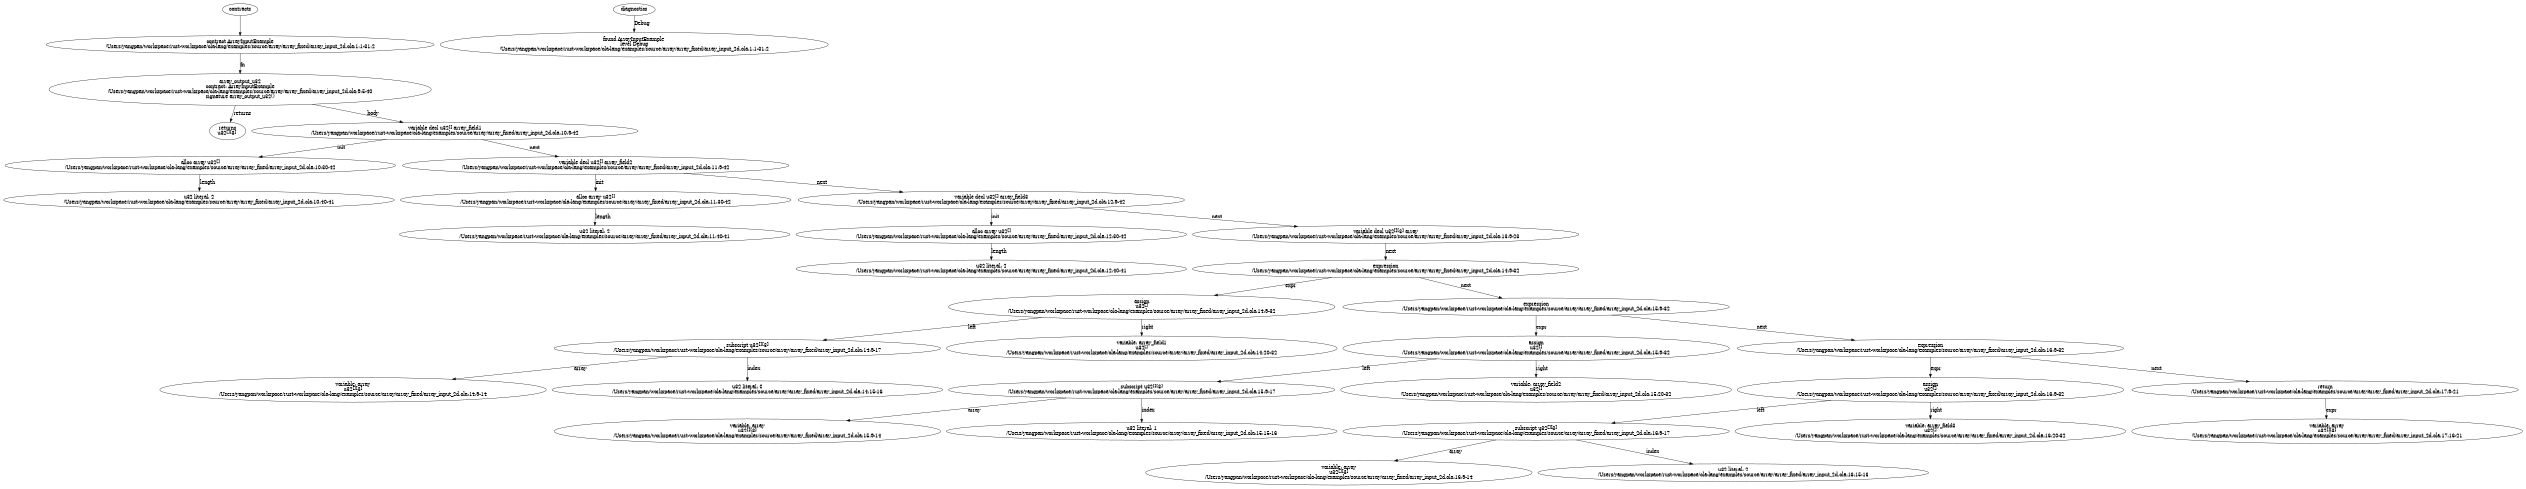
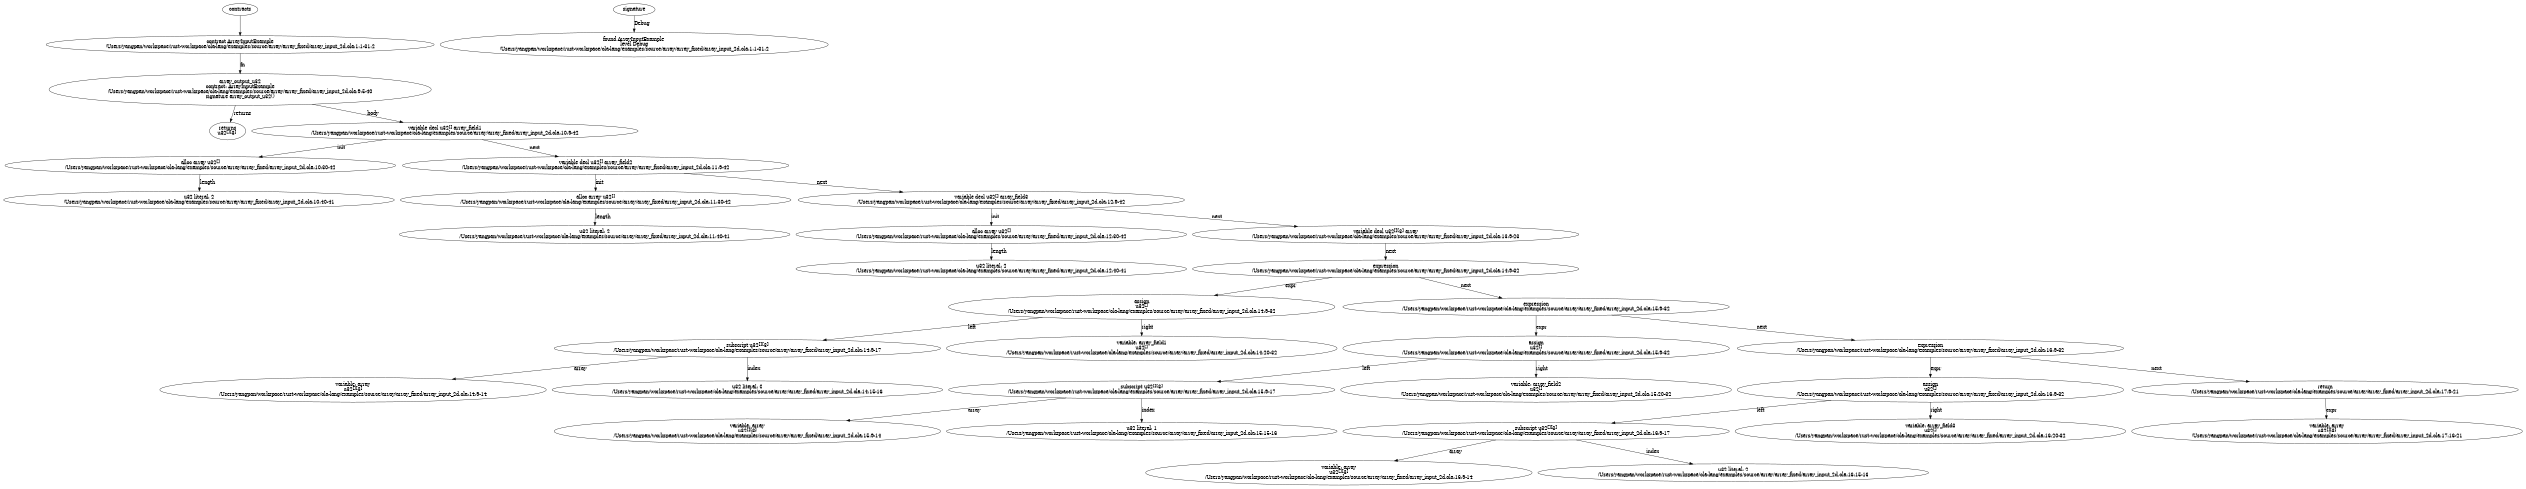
node "diagnostics": label "diagnostics" -> "signature"
